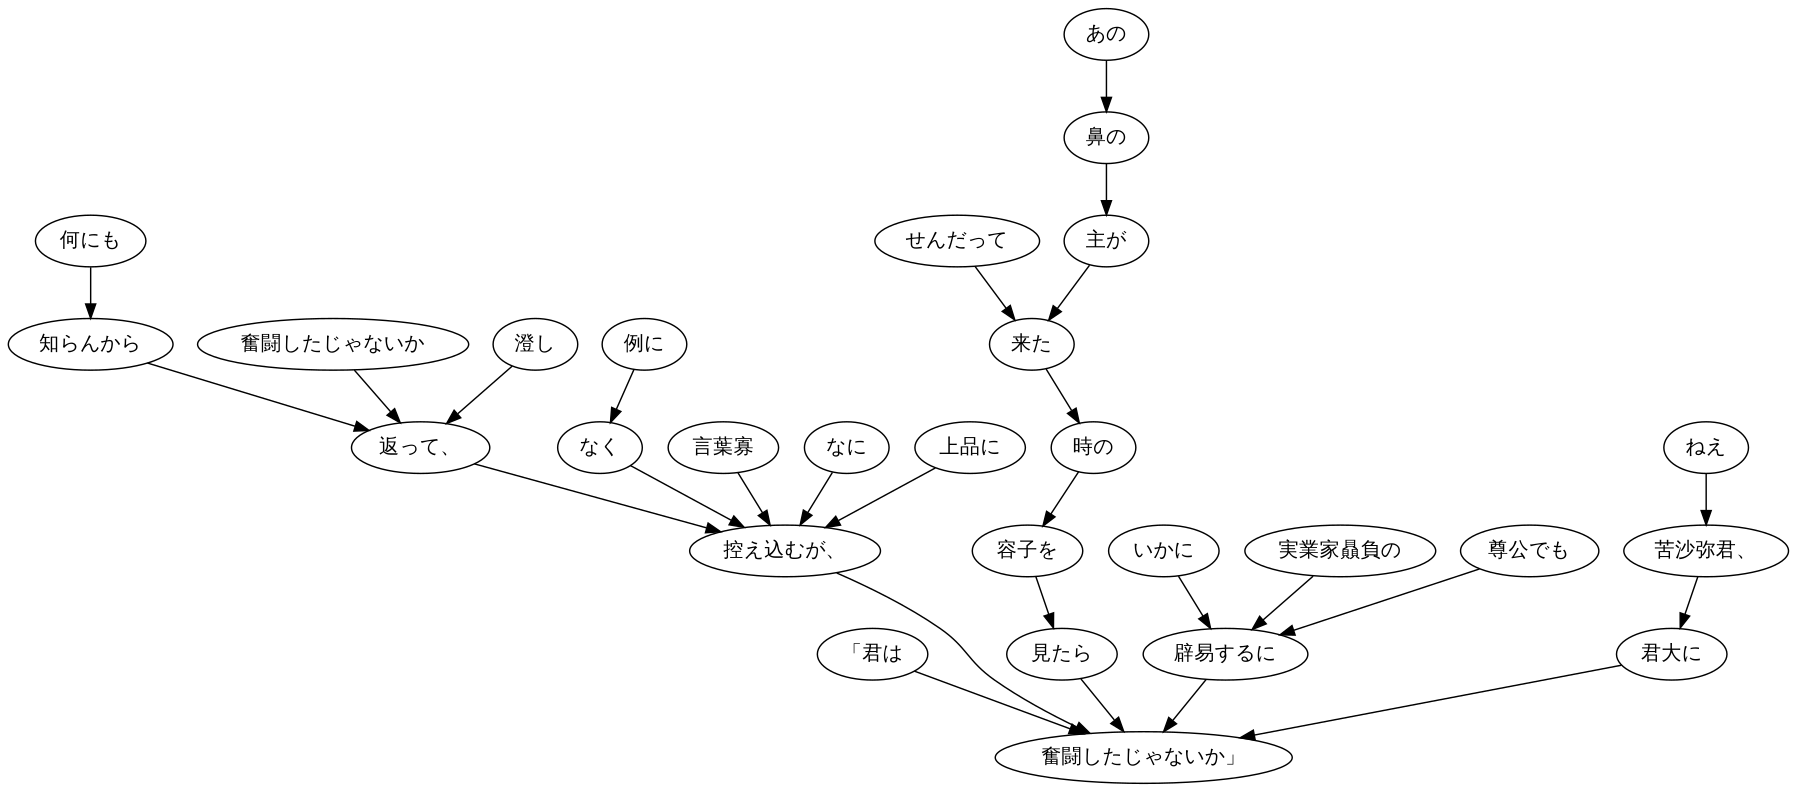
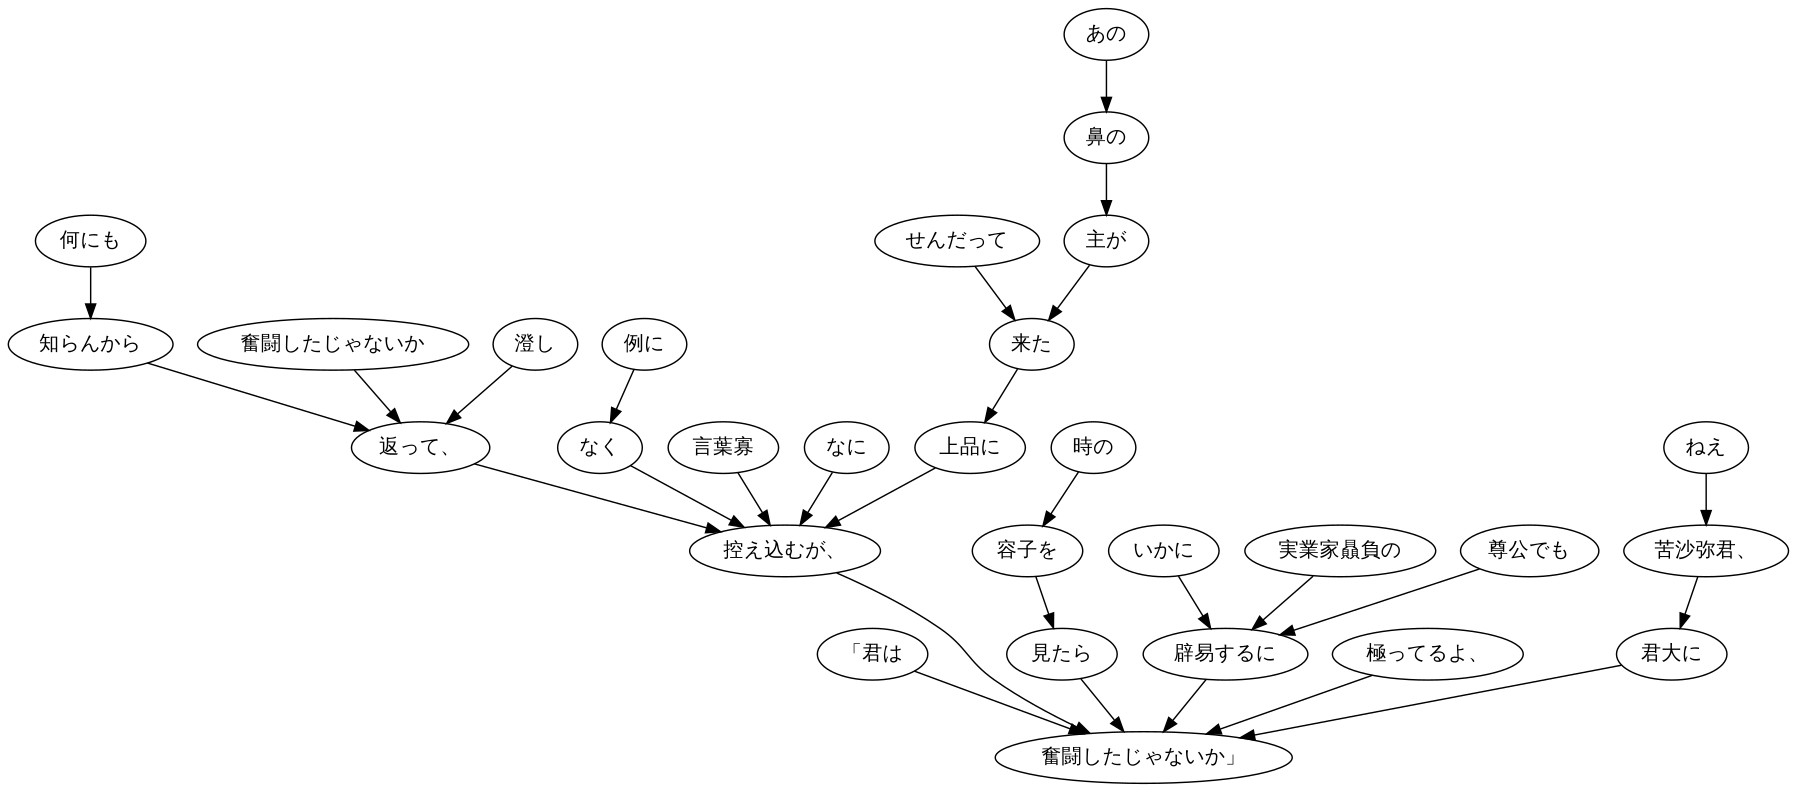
edge "来た" -> "時の": now "来た" -> "上品に"
node "極ってるよ、": added
